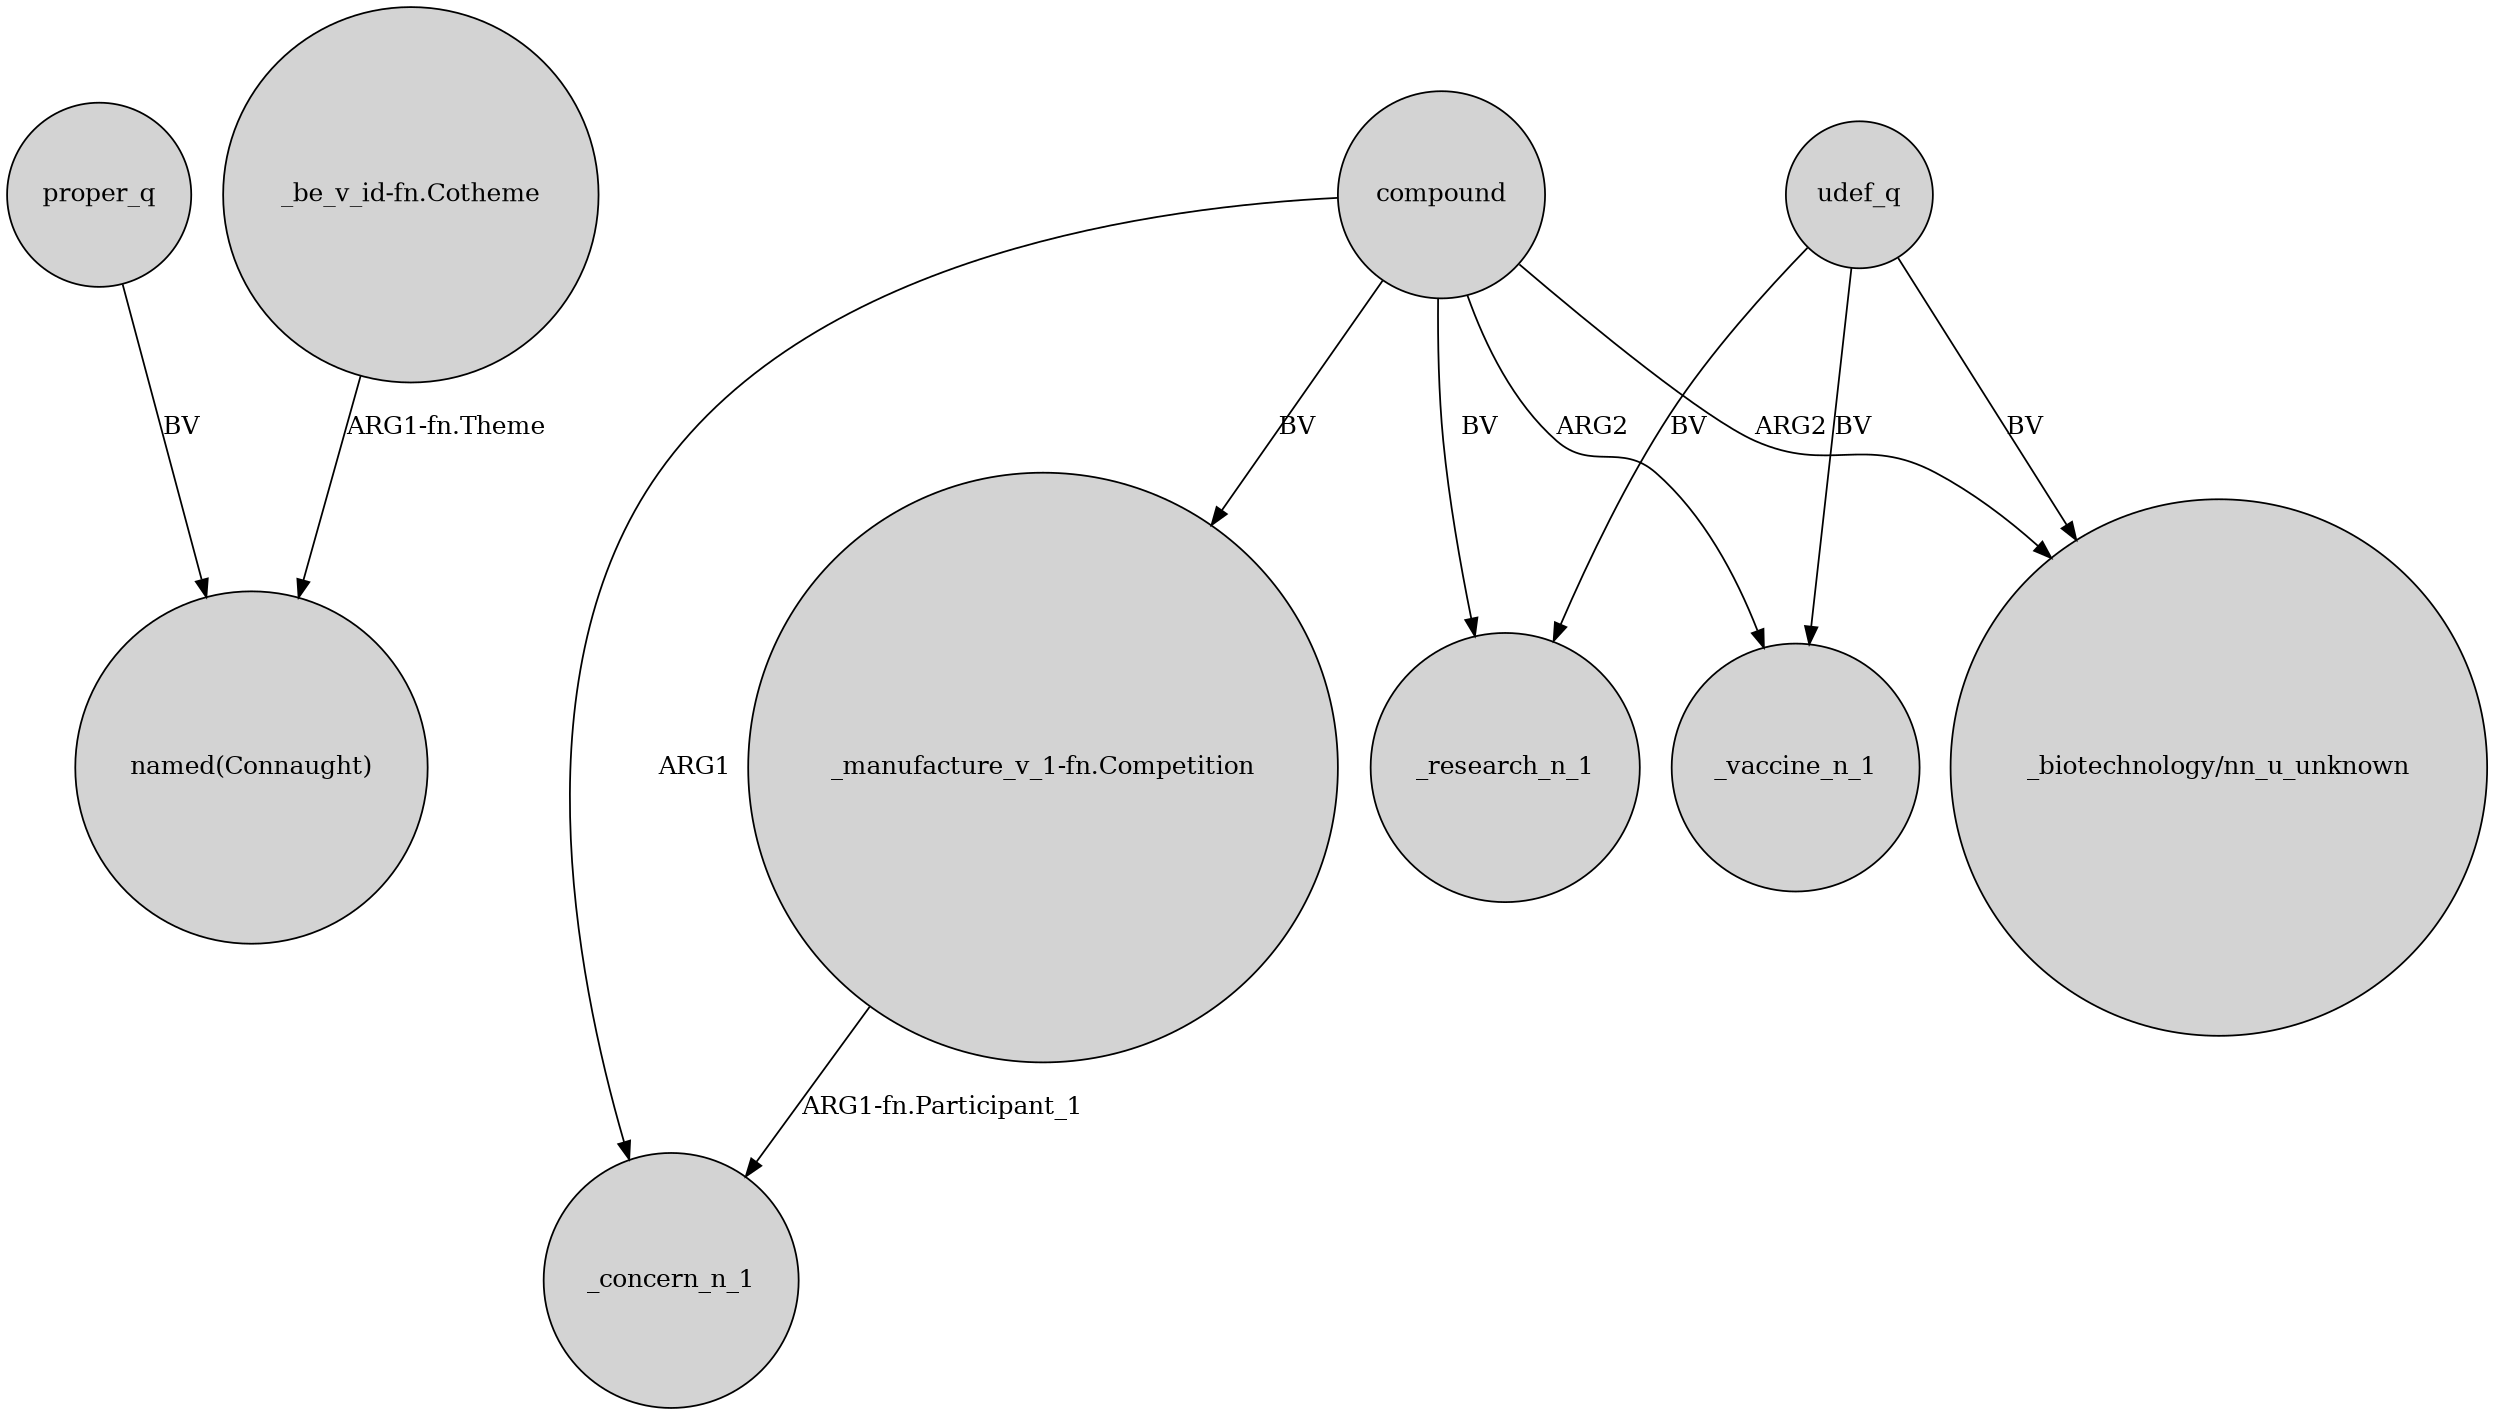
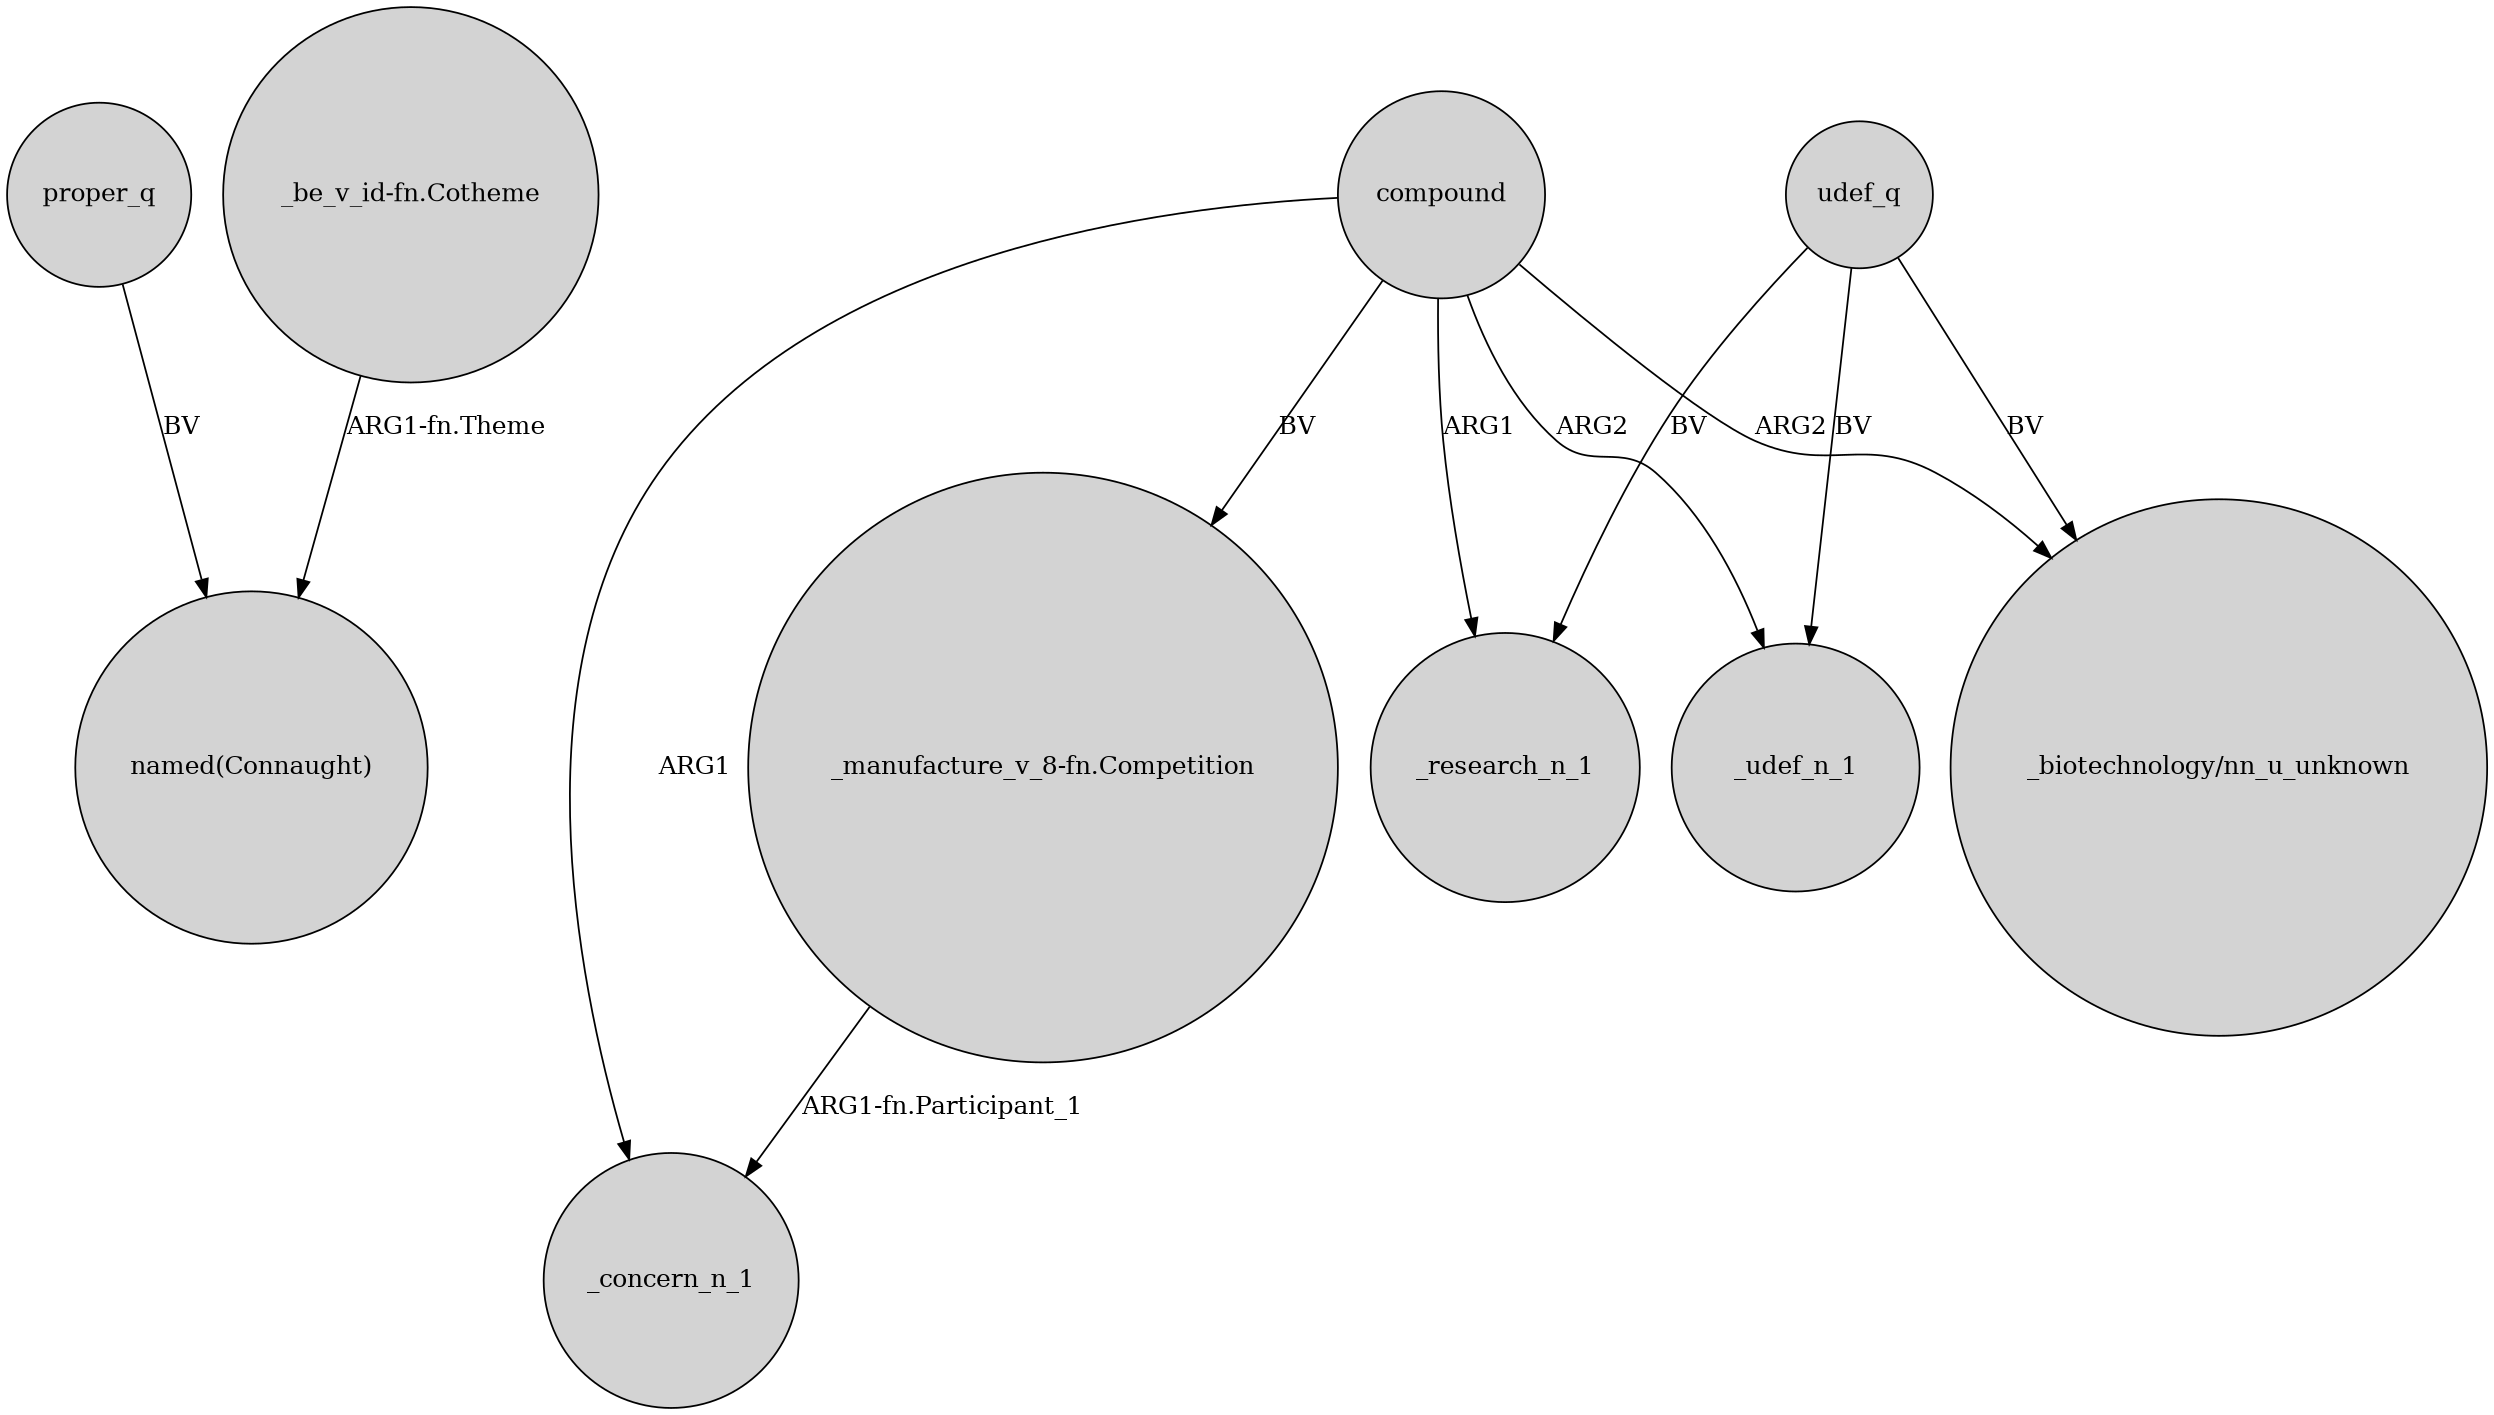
edge "compound" -> "_research_n_1": label "BV" -> "ARG1"
node "_manufacture_v_1-fn.Competition": label "_manufacture_v_1-fn.Competition" -> "_manufacture_v_8-fn.Competition"
node "_vaccine_n_1": label "_vaccine_n_1" -> "_udef_n_1"
